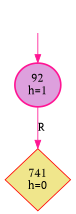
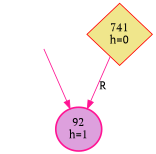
edge "92 h=1" -> "741 h=0": reversed
